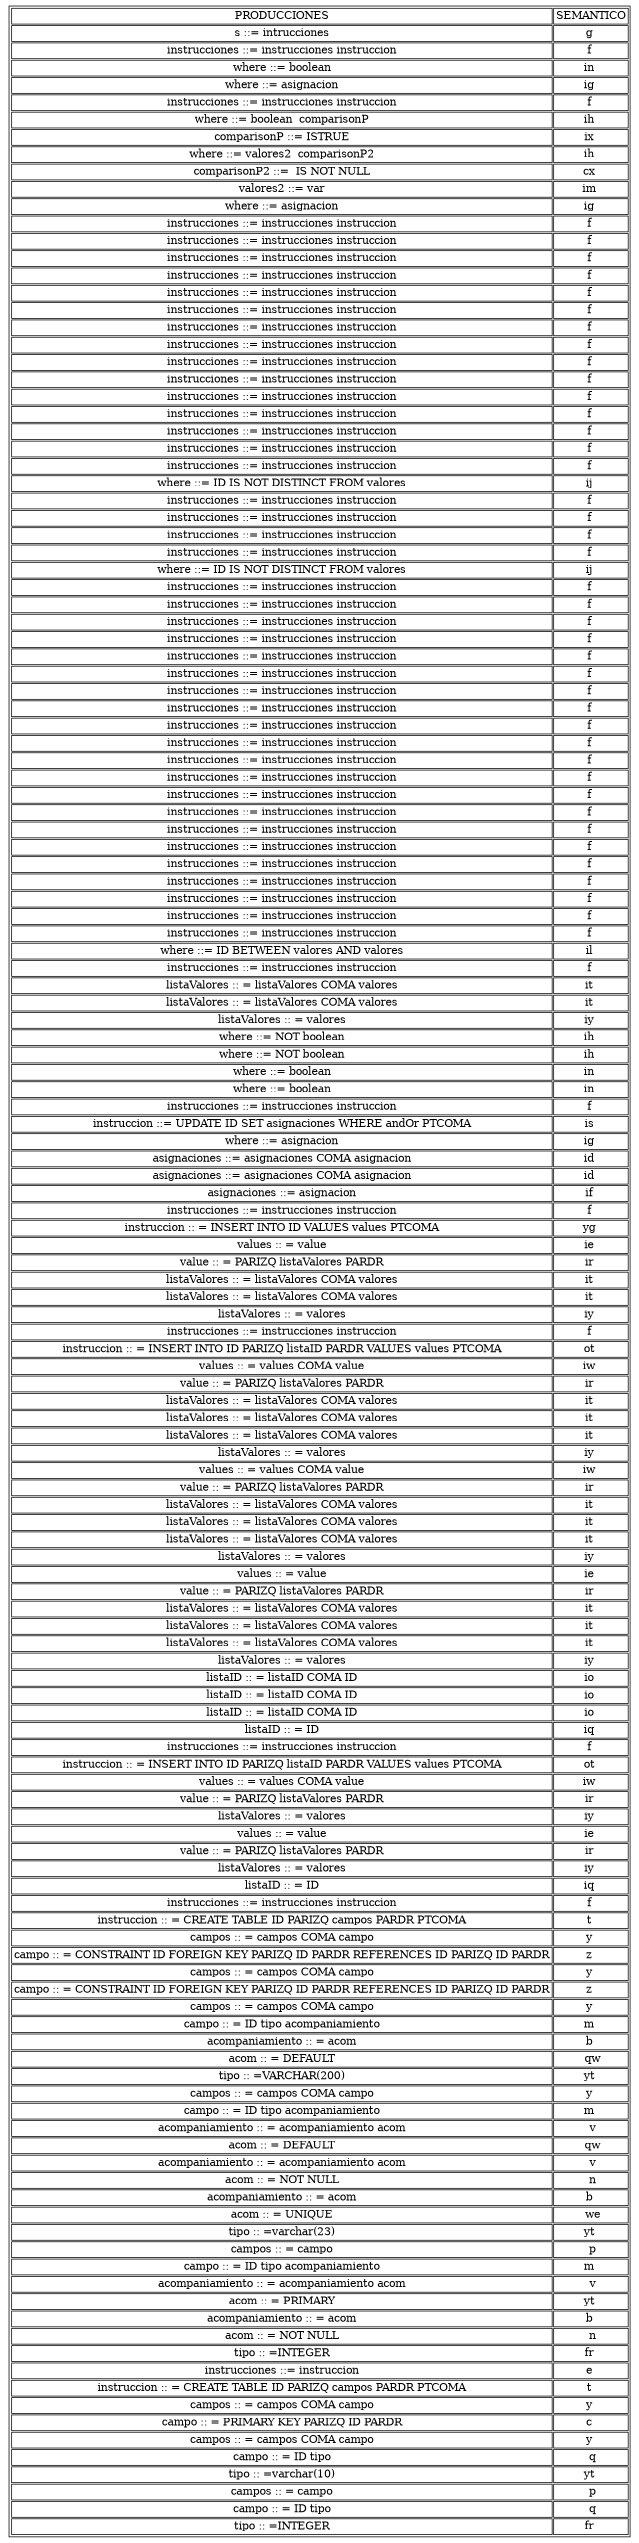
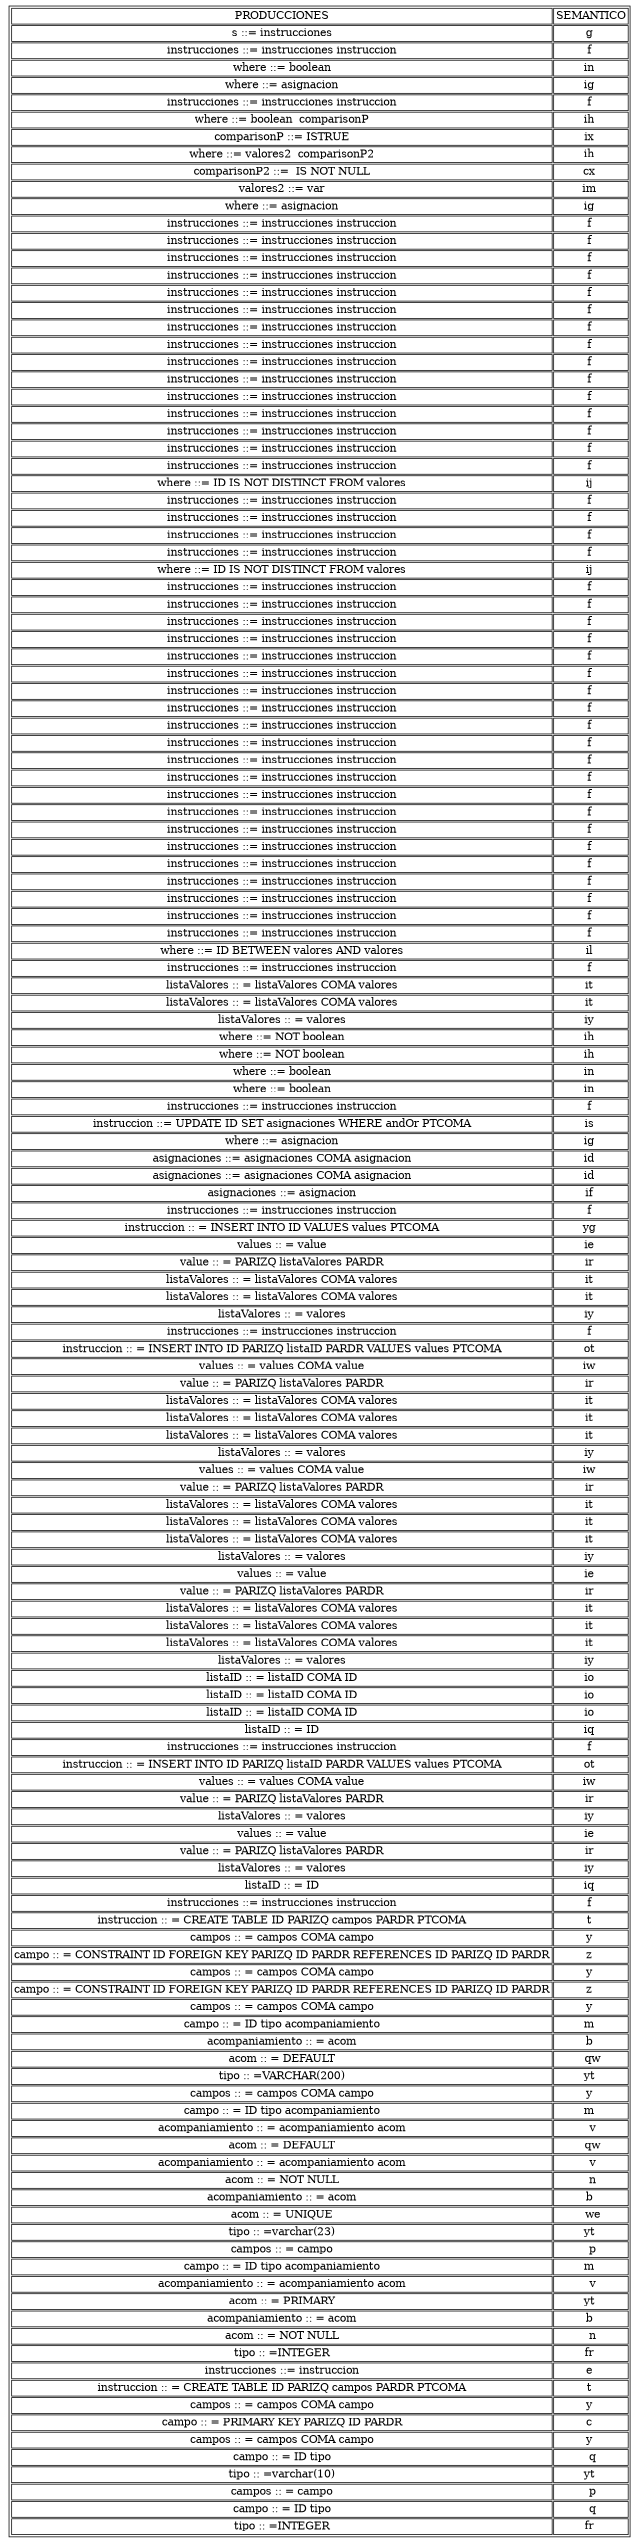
node "PRODUCCIONES": text "s ::= intrucciones" -> "s ::= instrucciones"
